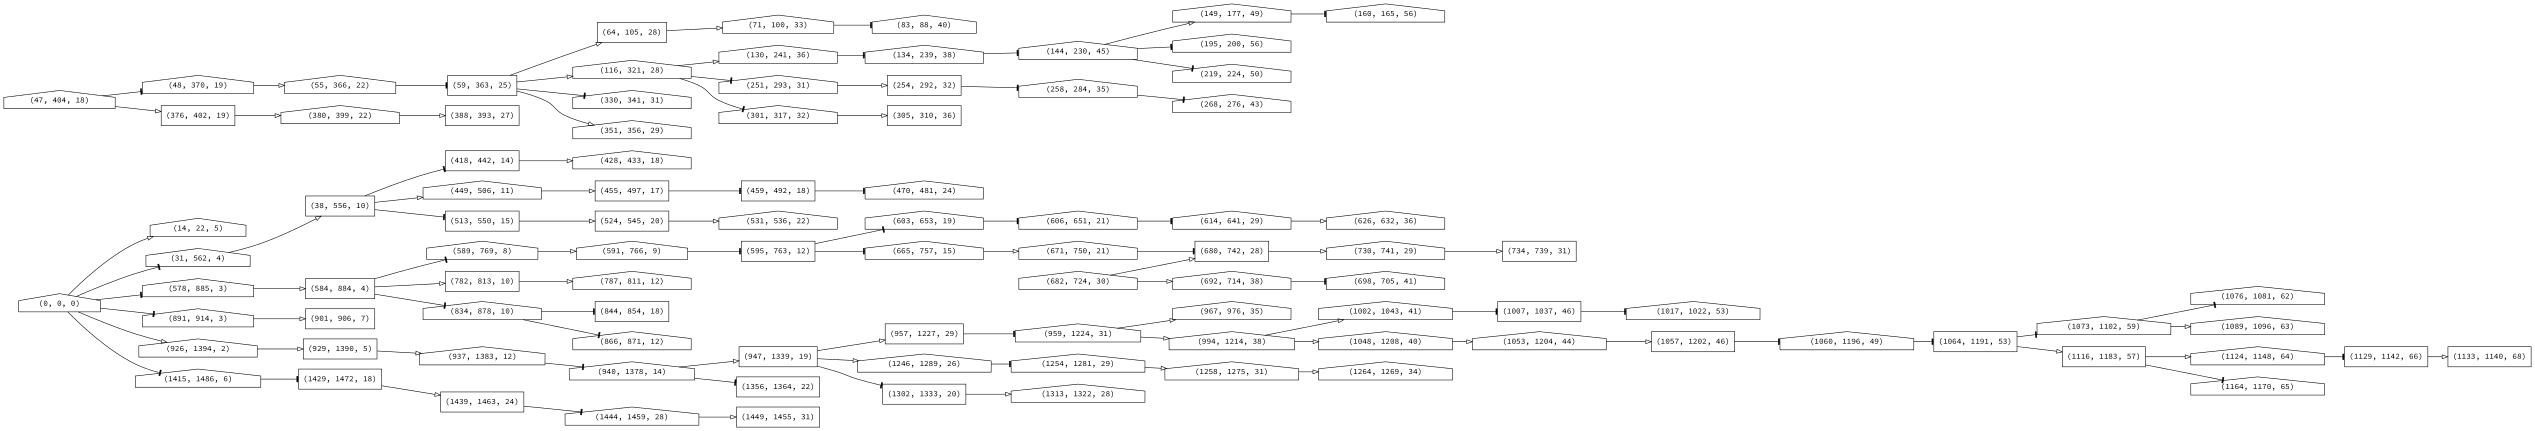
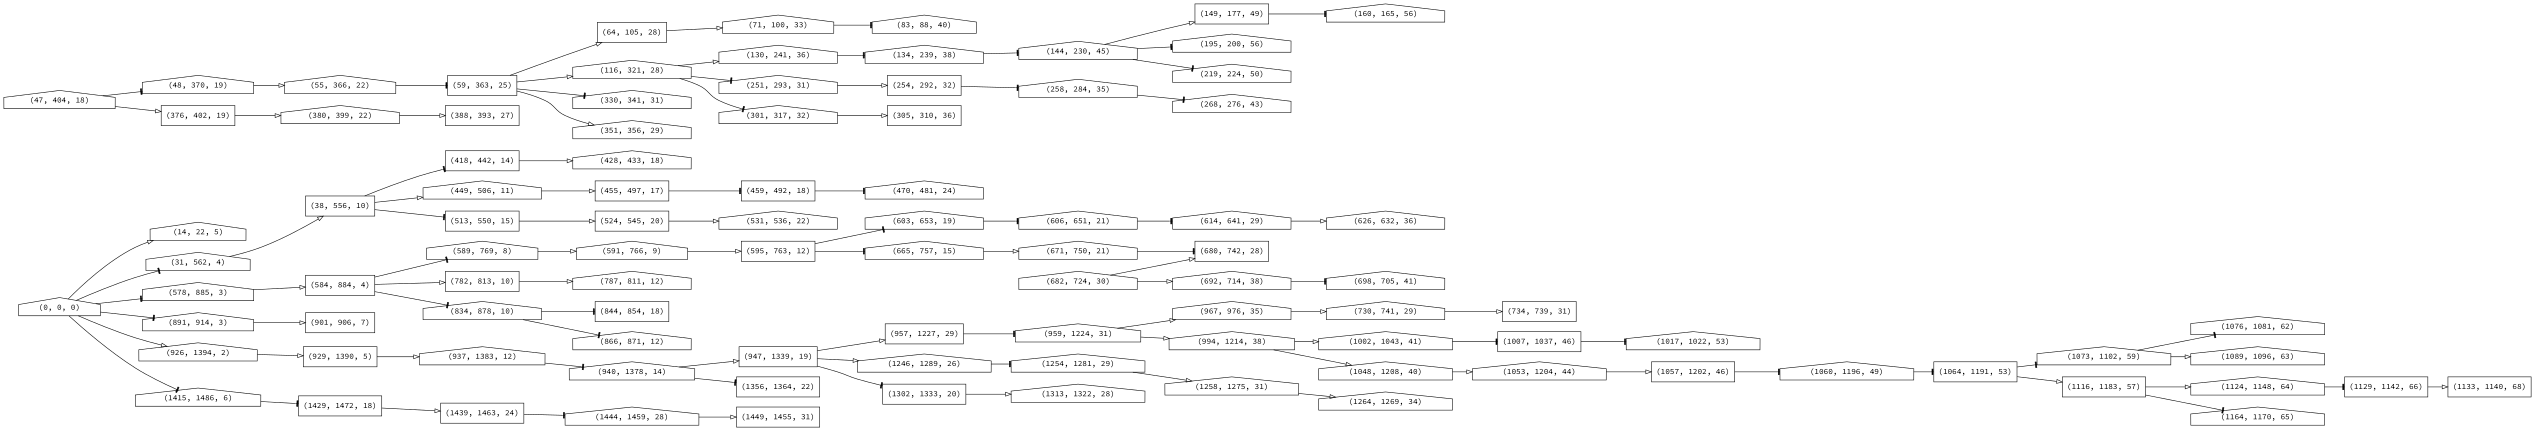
node "(149, 177, 49)": shape house -> box
edge "(591, 766, 9)" -> "(595, 763, 12)": arrowhead tee -> onormal
edge "(680, 742, 28)" -> "(730, 741, 29)": now "(967, 976, 35)" -> "(730, 741, 29)"
